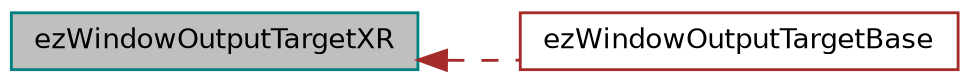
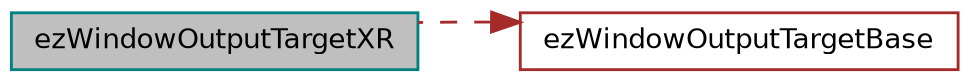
edge "ezWindowOutputTargetBase" -> "ezWindowOutputTargetXR": reversed
